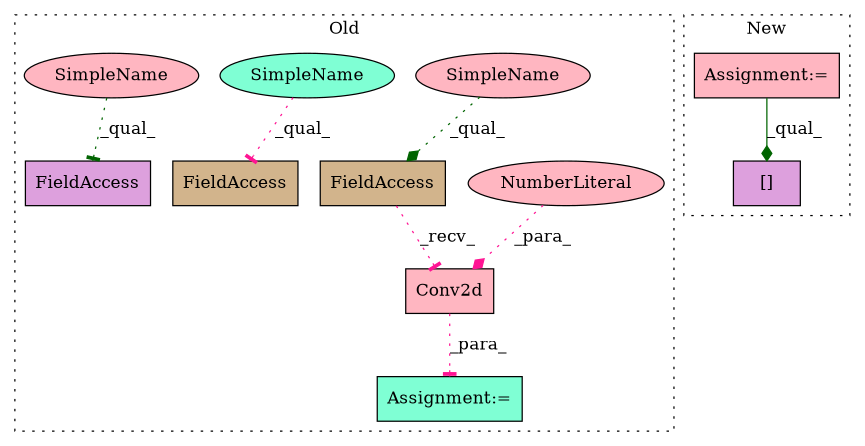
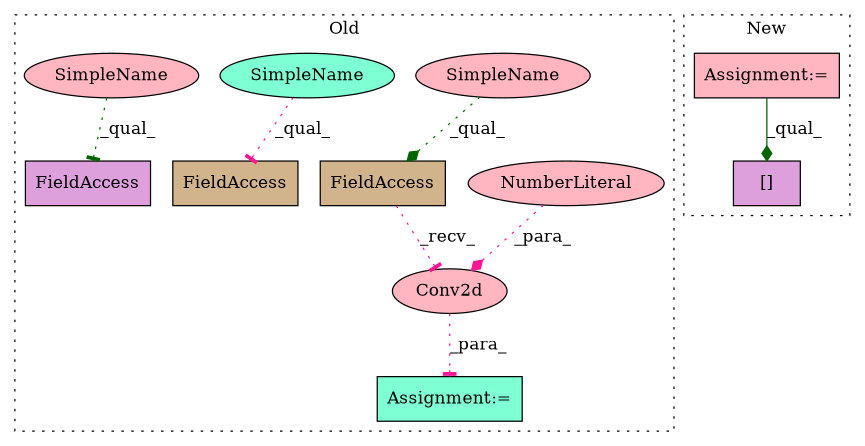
node "Conv2d": shape box -> ellipse
